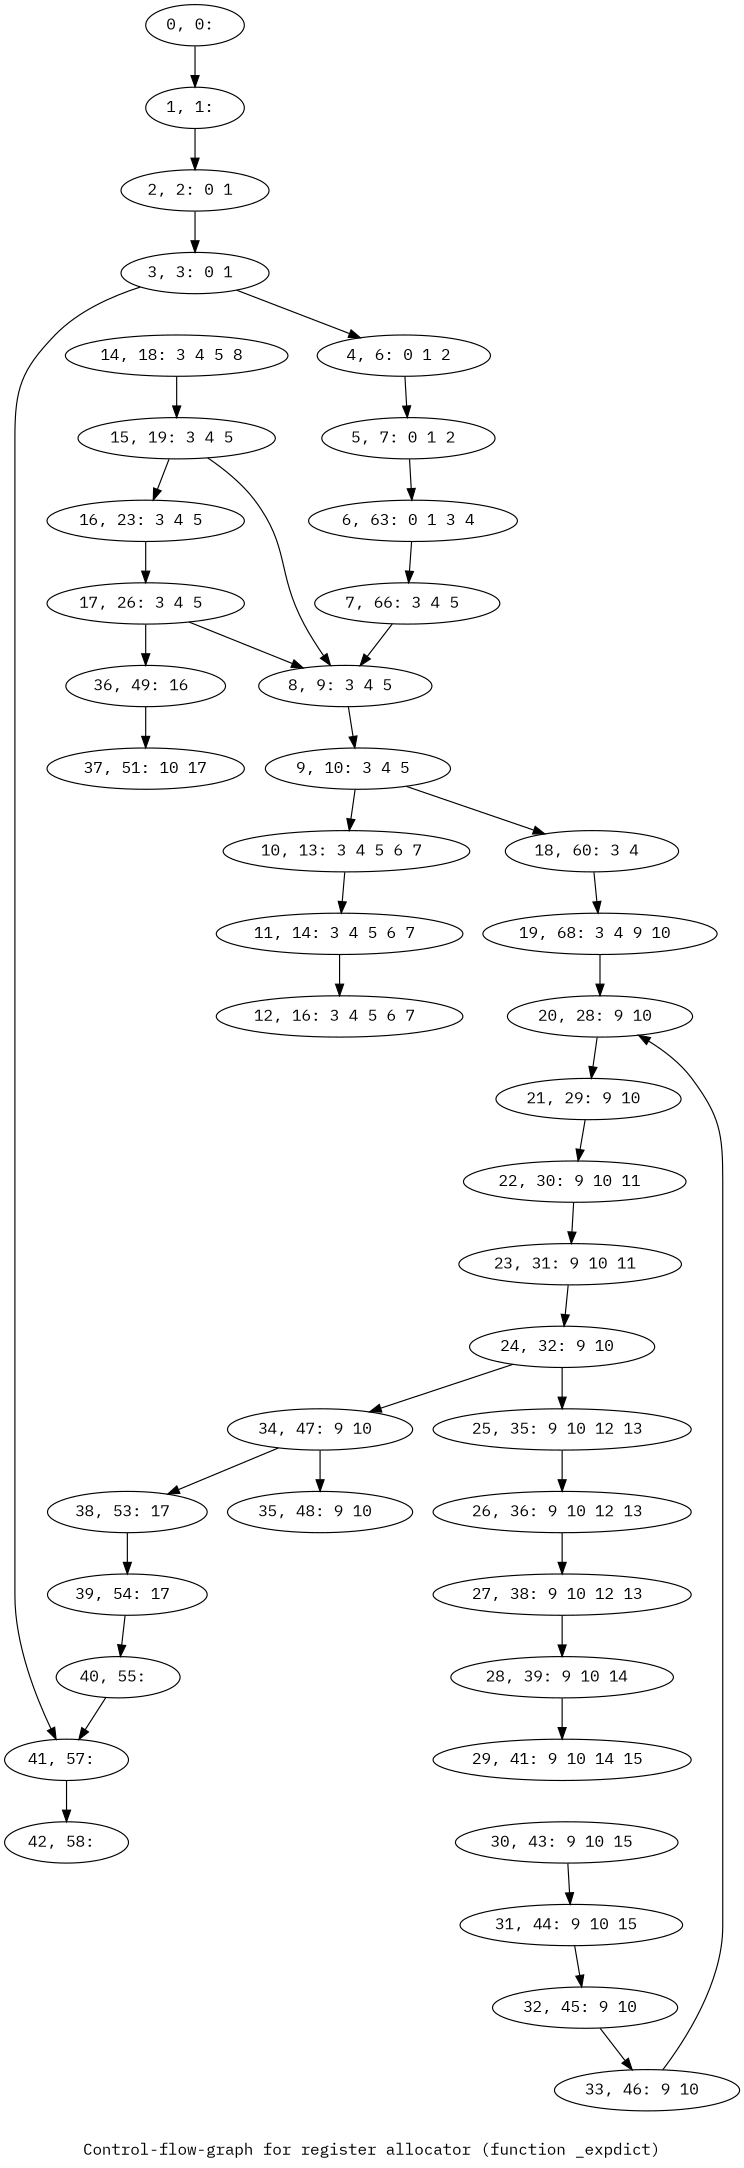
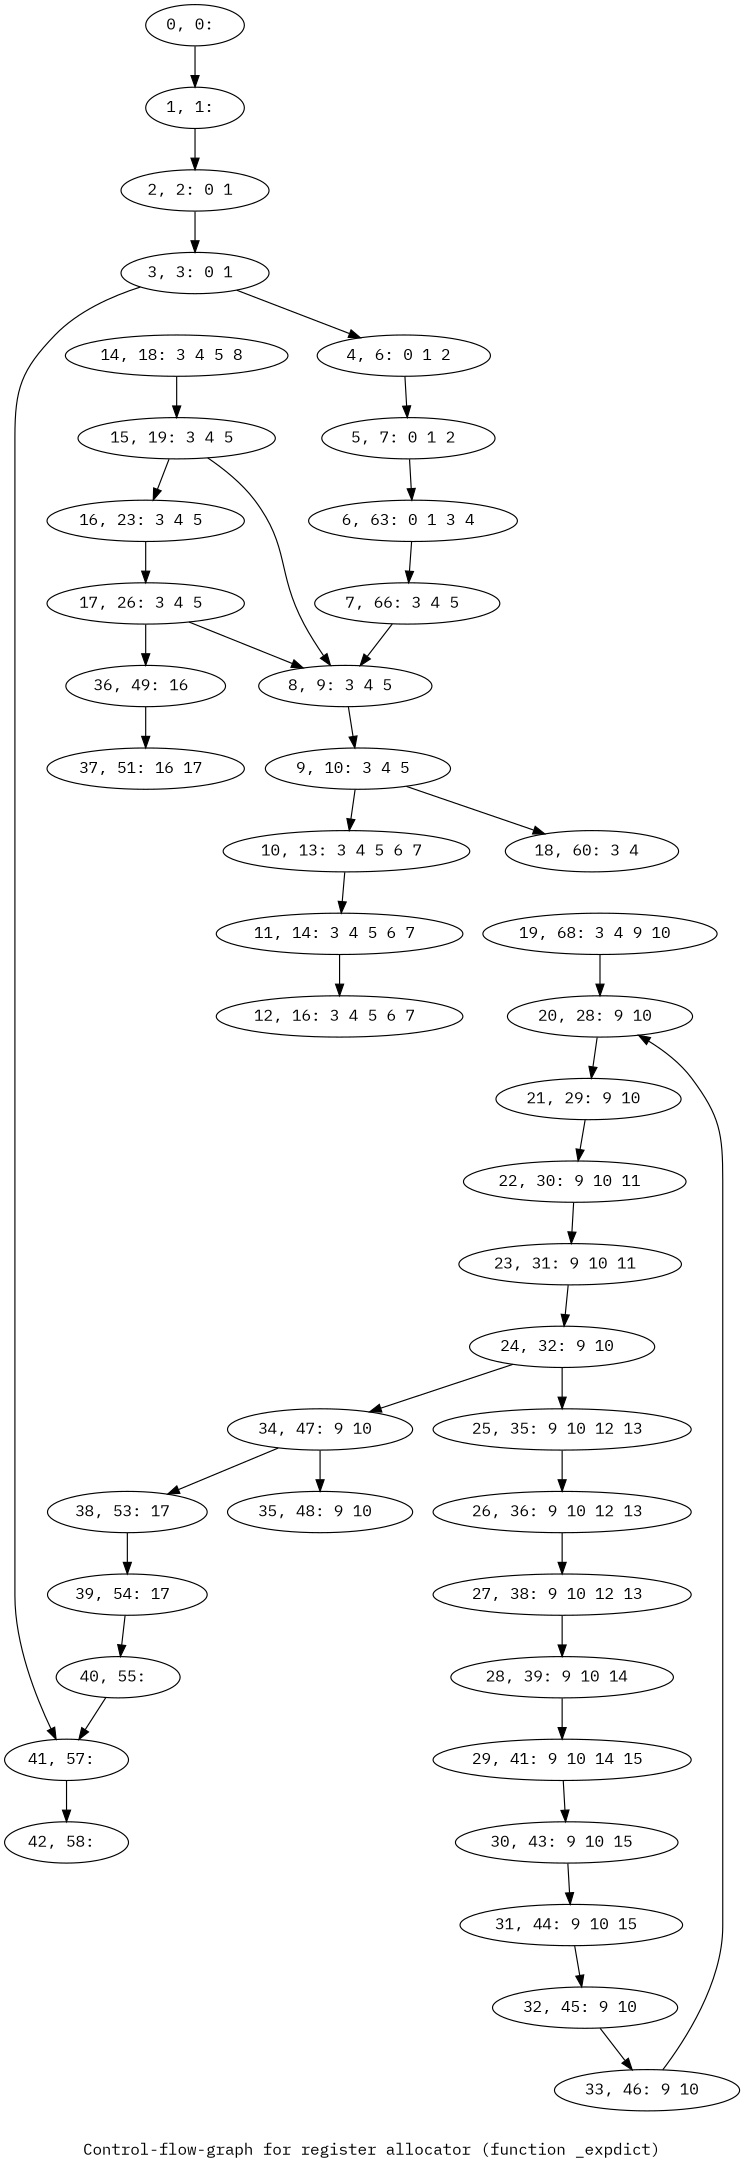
node "37, 51: 10 17": label "37, 51: 10 17" -> "37, 51: 16 17"
edge "18, 60: 3 4" -> "19, 68: 3 4 9 10": removed
edge "29, 41: 9 10 14 15" -> "30, 43: 9 10 15": added
